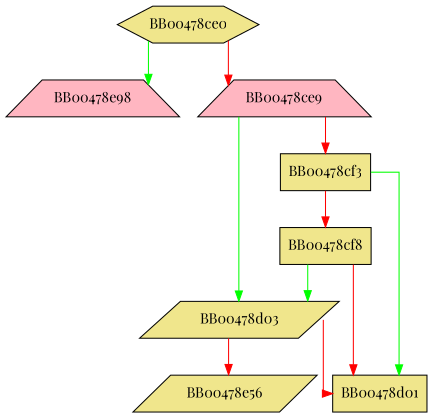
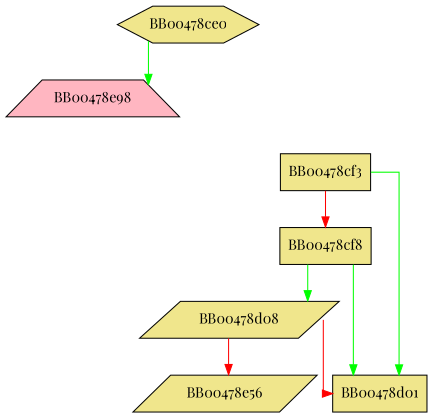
node "BB00478ce9": removed
edge "BB00478cf8" -> "BB00478d01": color red -> green
node "BB00478d03": label "BB00478d03" -> "BB00478d08"
